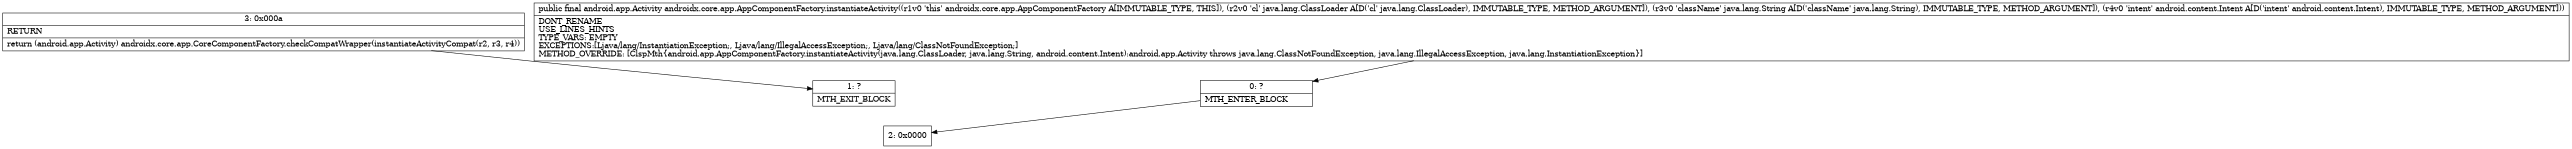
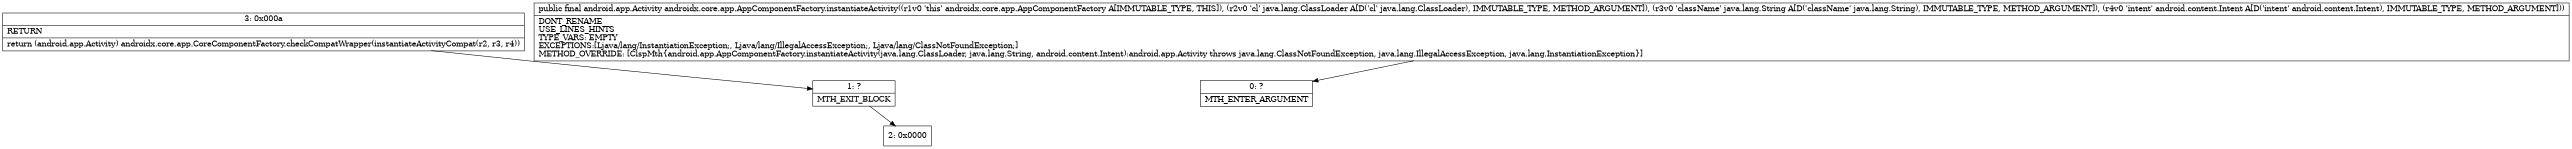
node "0: ?": text "MTH_ENTER_BLOCK" -> "MTH_ENTER_ARGUMENT"
edge "0: ?" -> "2: 0x0000": now "1: ?" -> "2: 0x0000"
